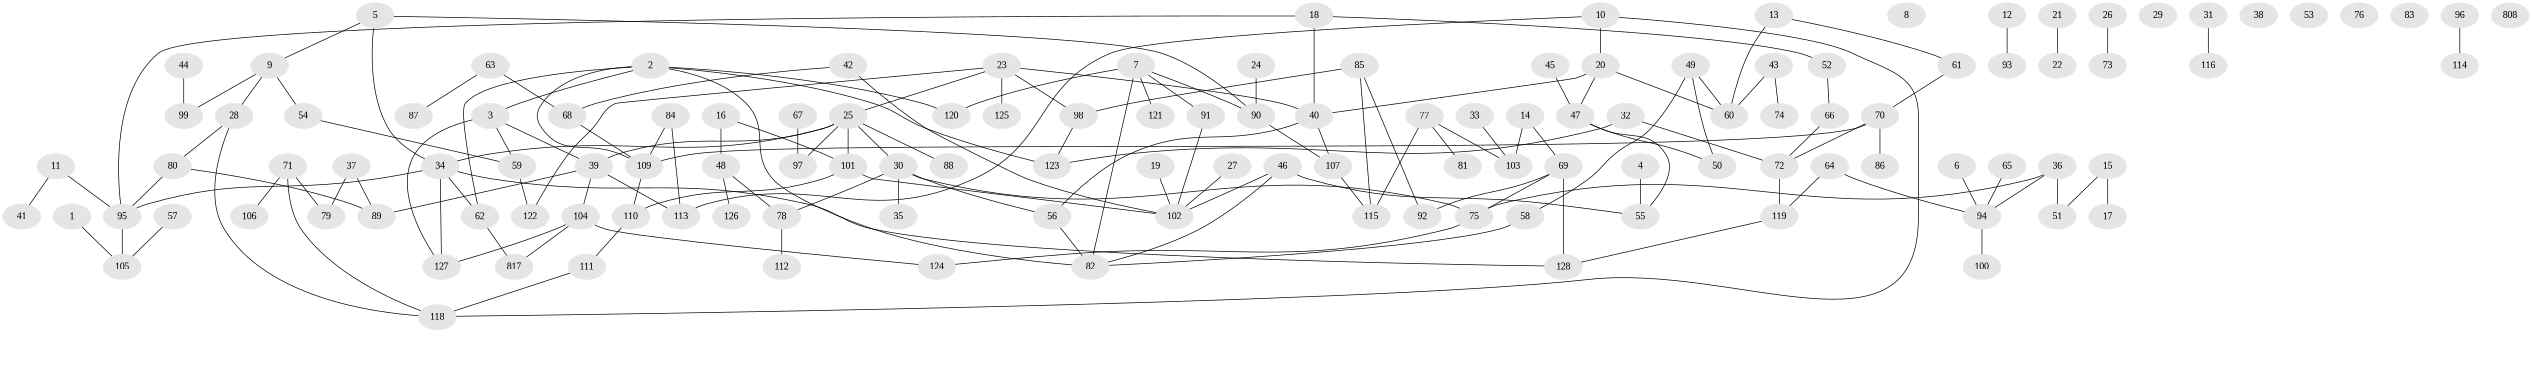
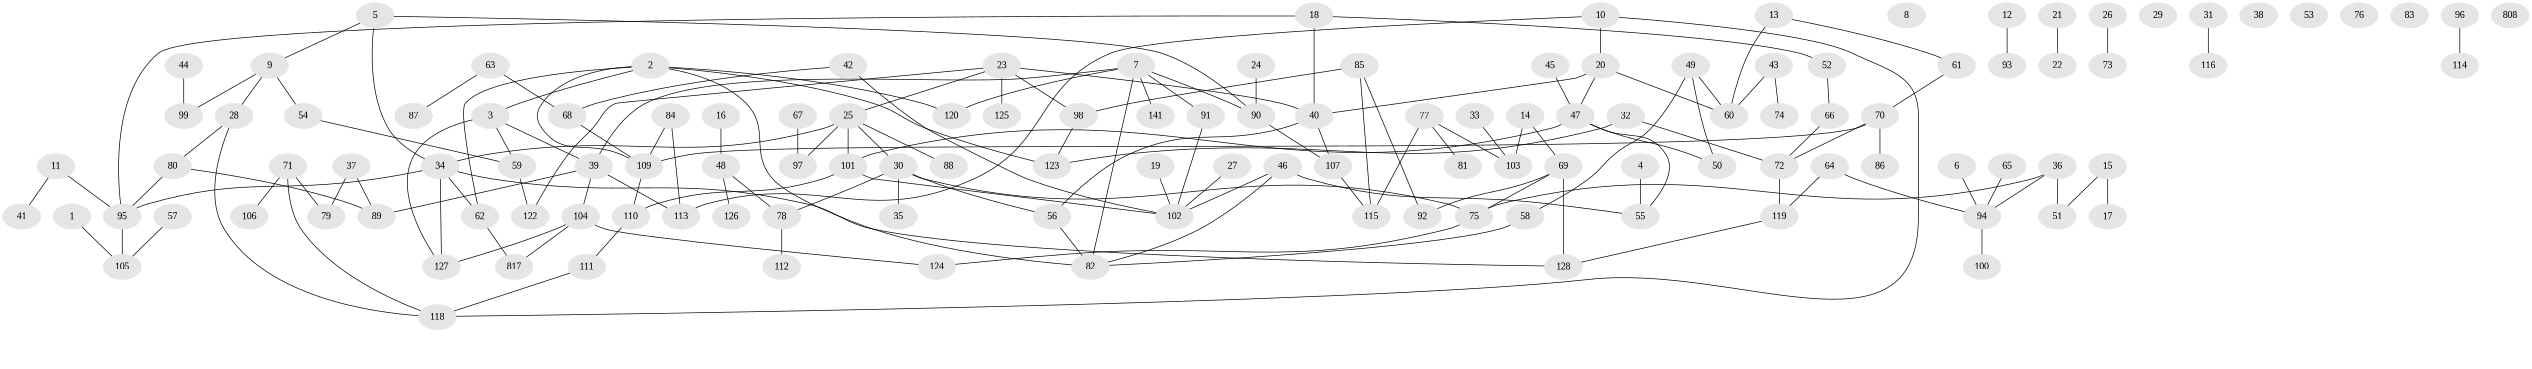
node "121": label "121" -> "141"
edge "25" -- "39": now "7" -- "39"
edge "16" -- "101": now "47" -- "101"
